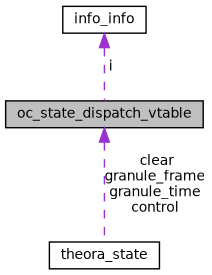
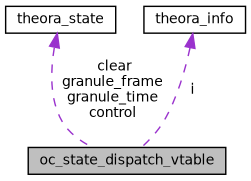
node "info_info": label "info_info" -> "theora_info"
edge "theora_state" -> "oc_state_dispatch_vtable": reversed
